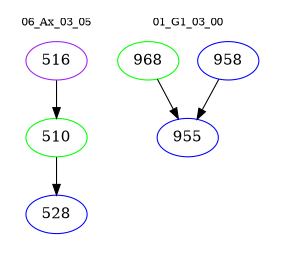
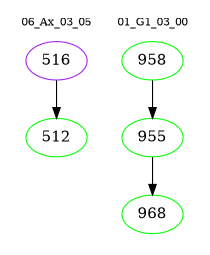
node "958": color blue -> green
edge "968" -> "955": reversed
node "510": label "510" -> "512"
node "955": color blue -> green
node "528": removed
